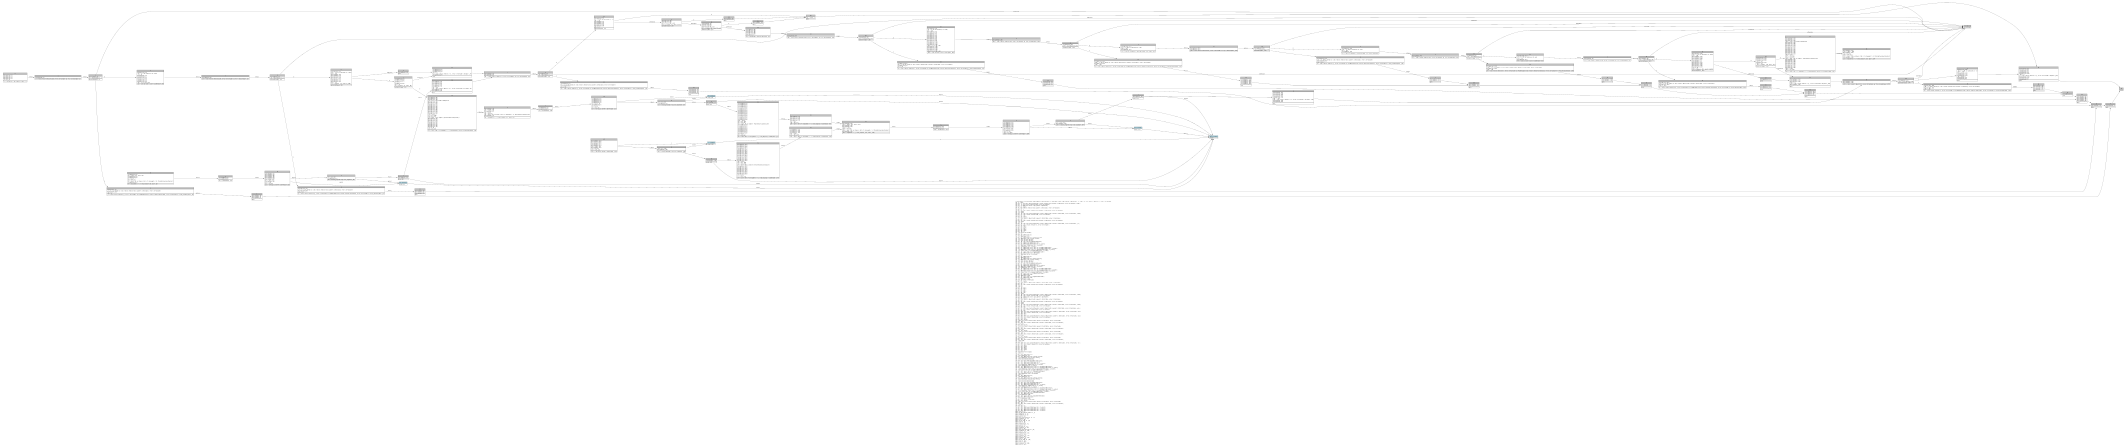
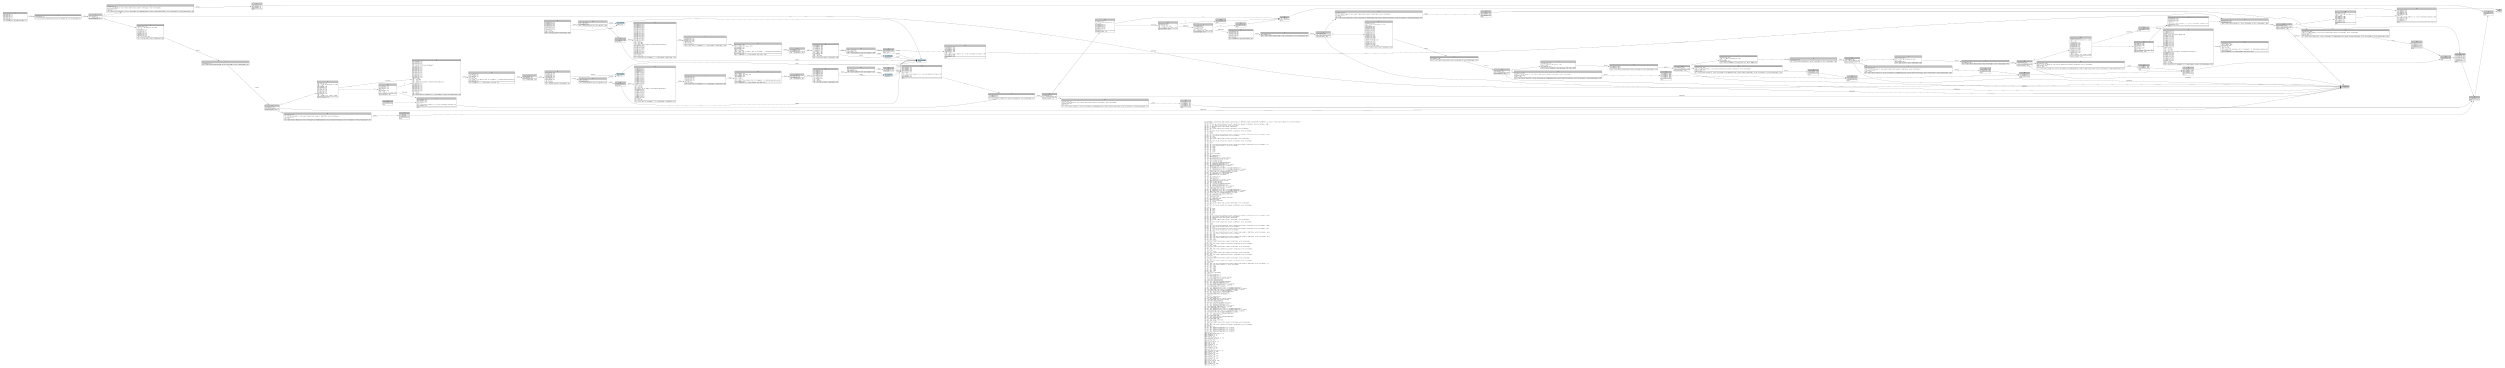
edge "9" -> "12": now "9" -> "15"
edge "22" -> "73": now "22" -> "23"
